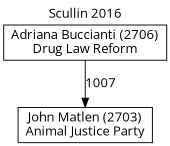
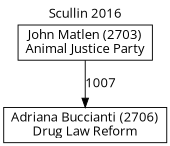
edge "Adriana Buccianti (2706) Drug Law Reform" -> "John Matlen (2703) Animal Justice Party": reversed
